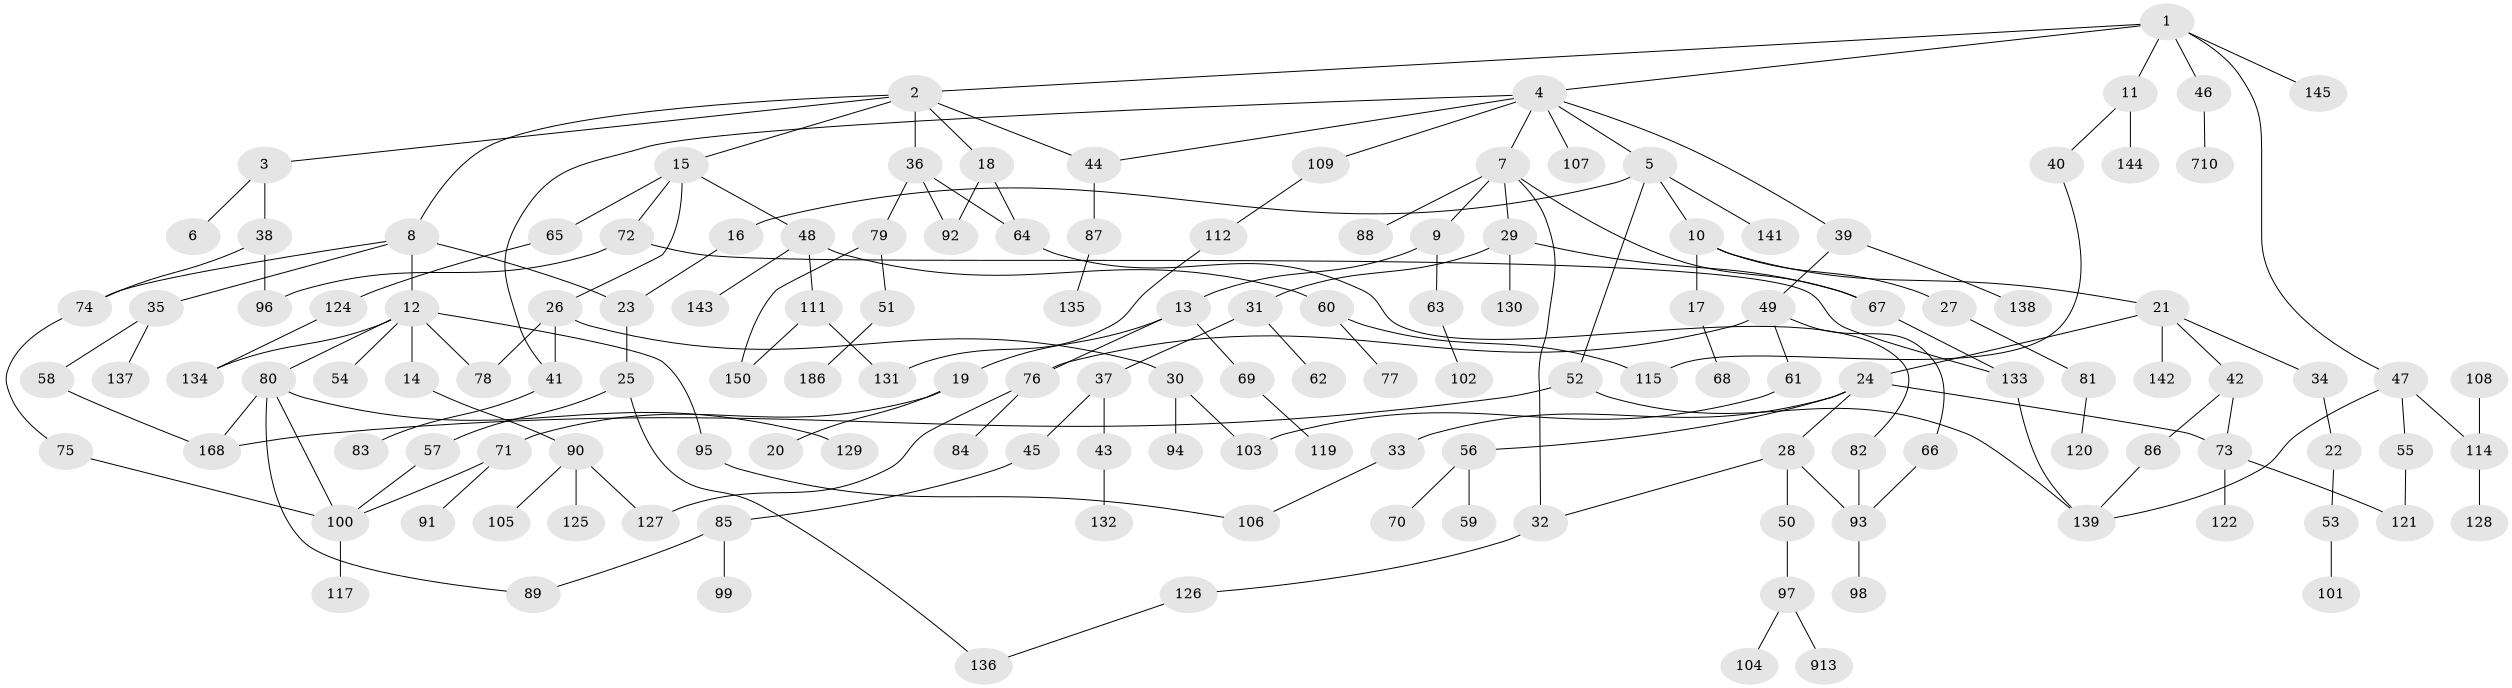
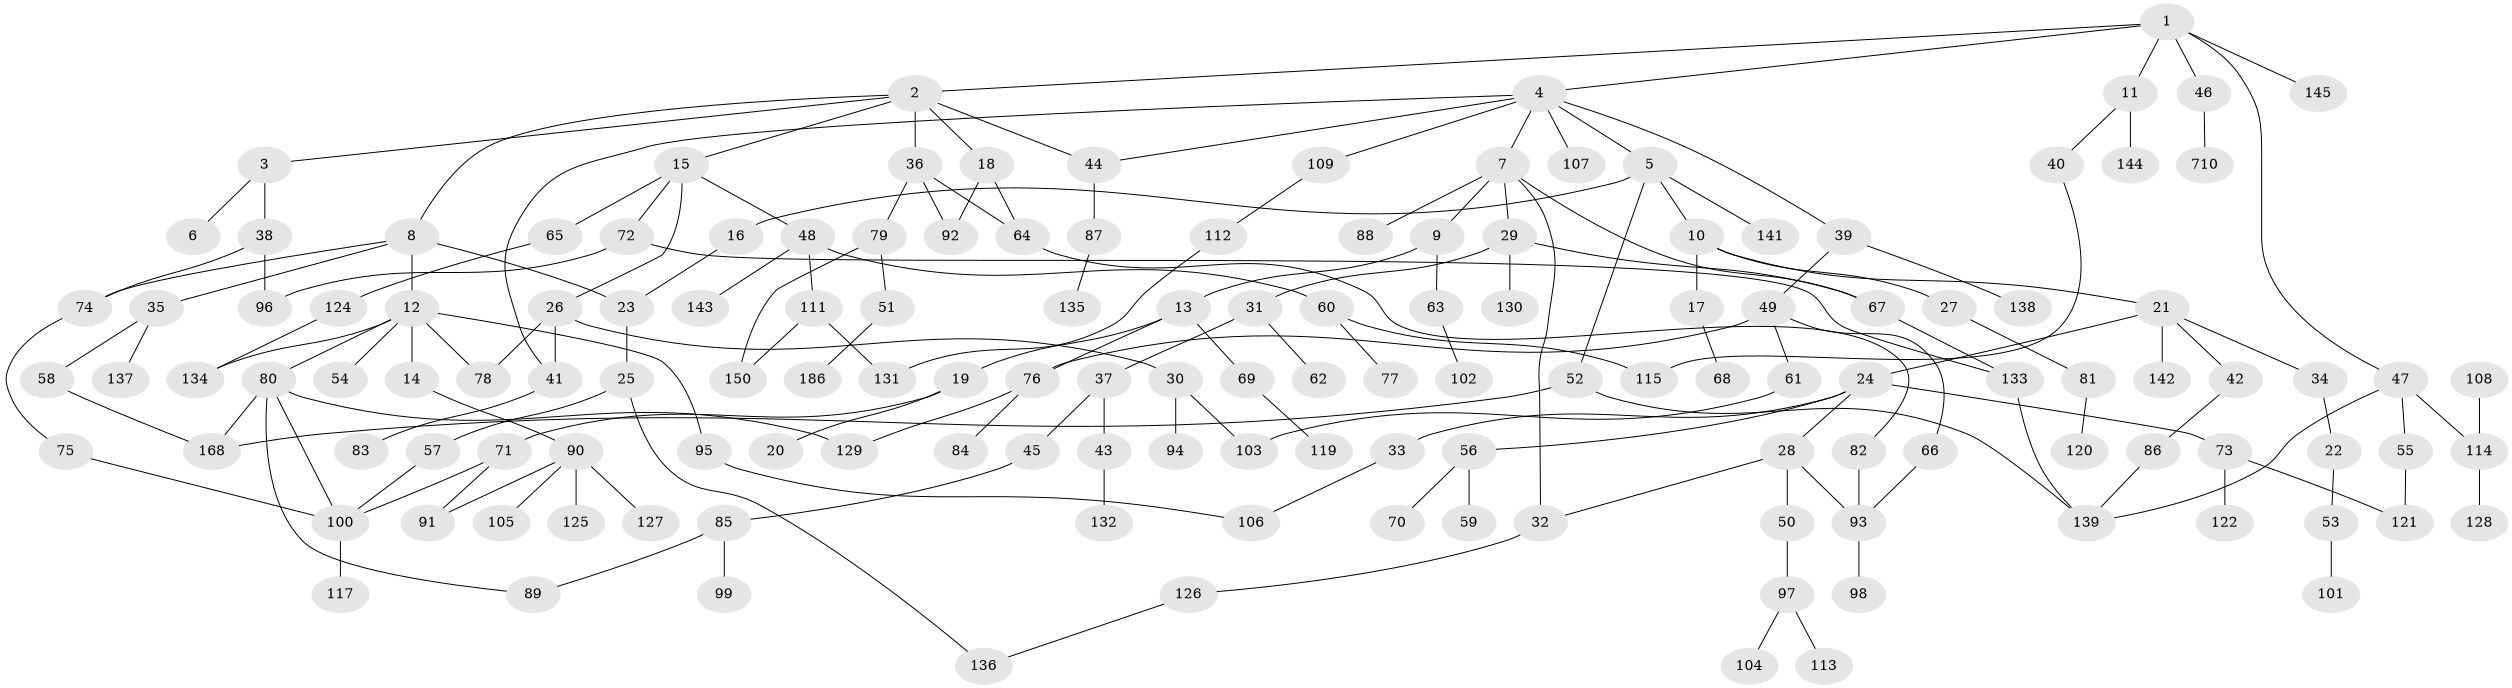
edge "42" -- "73": removed
edge "76" -- "127": now "76" -- "129"
edge "90" -- "91": added
node "913": label "913" -> "113"
